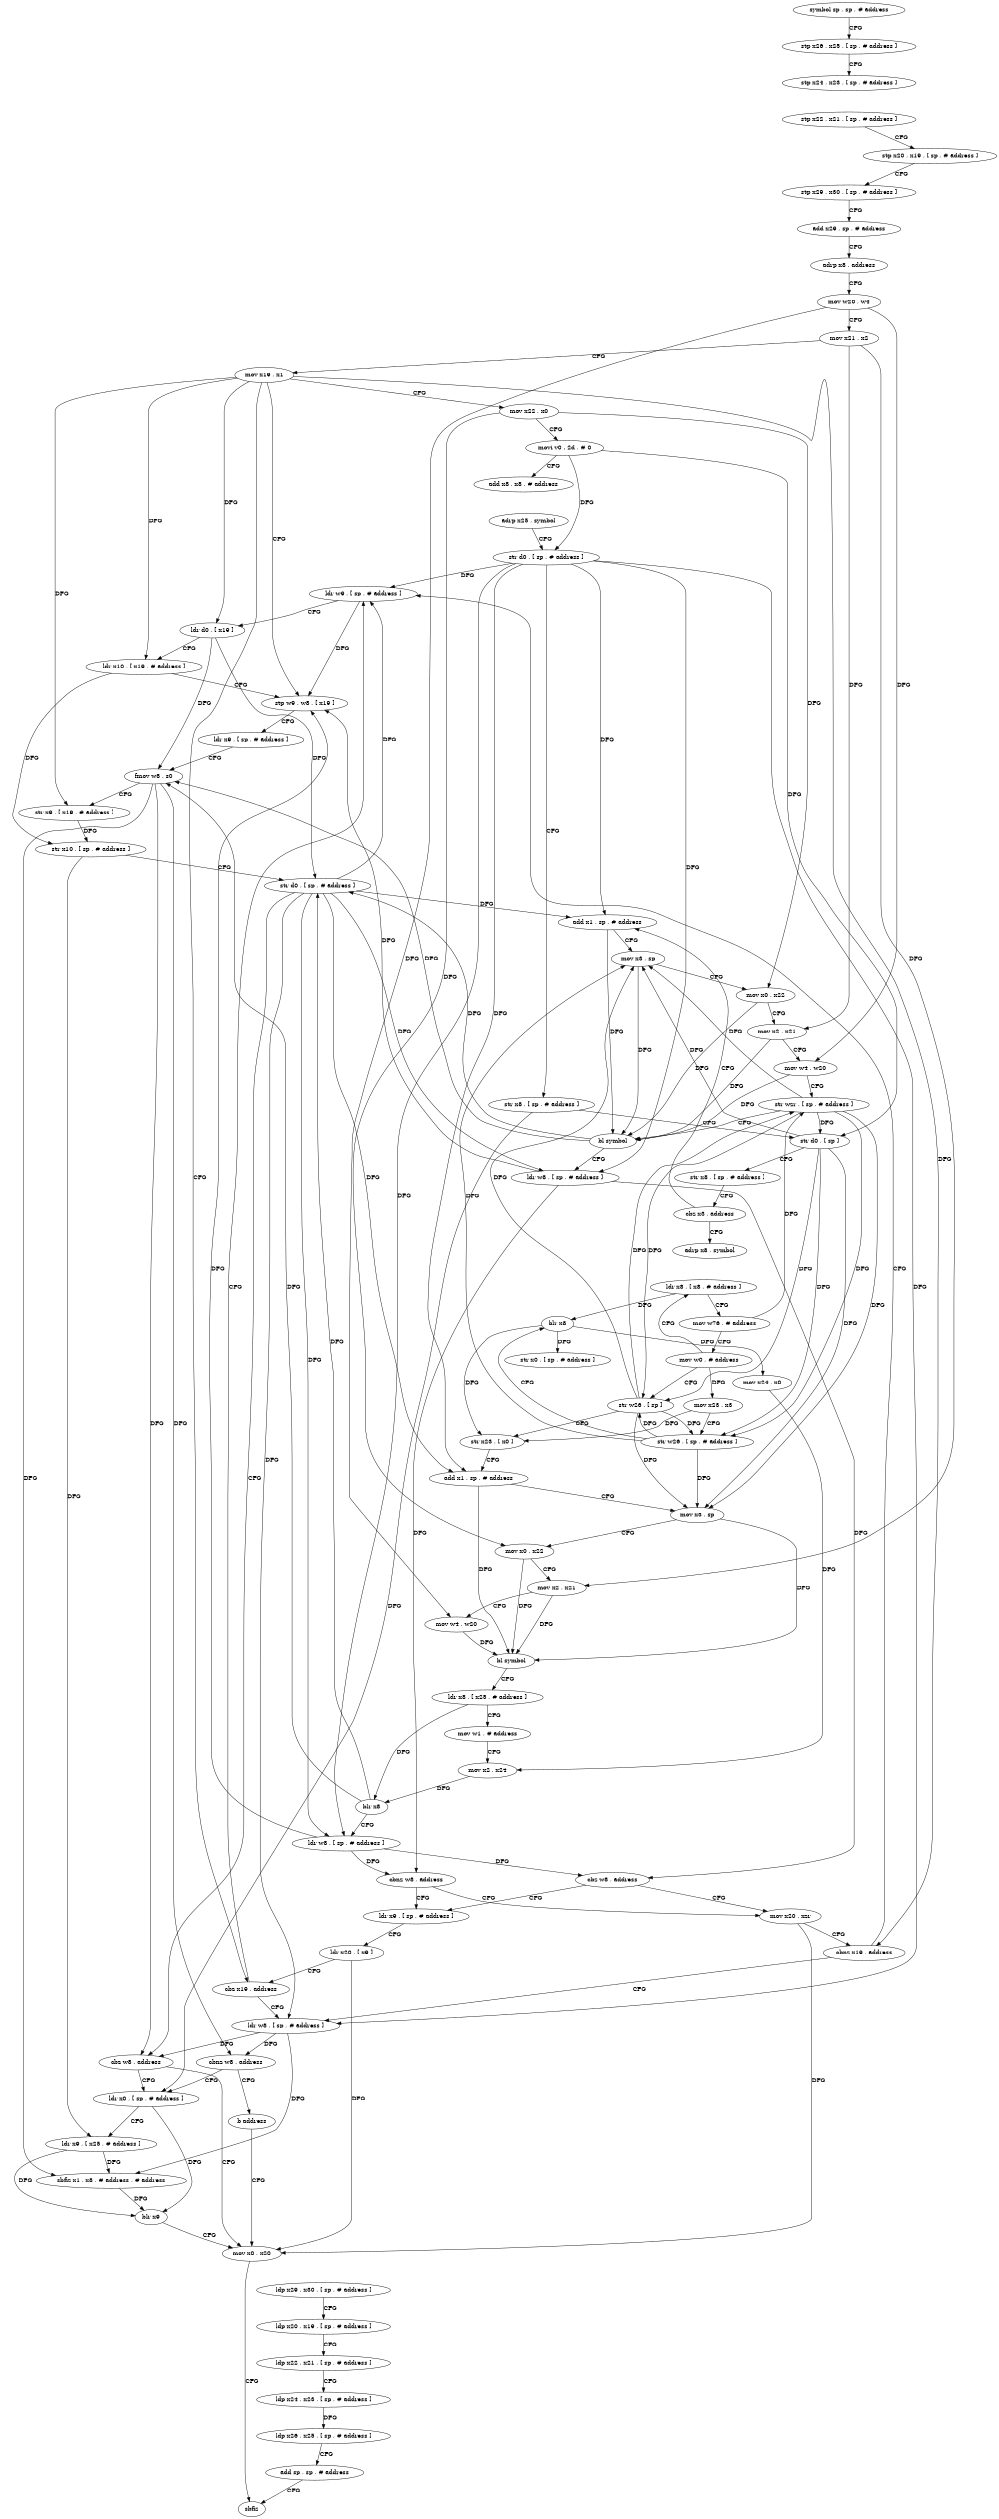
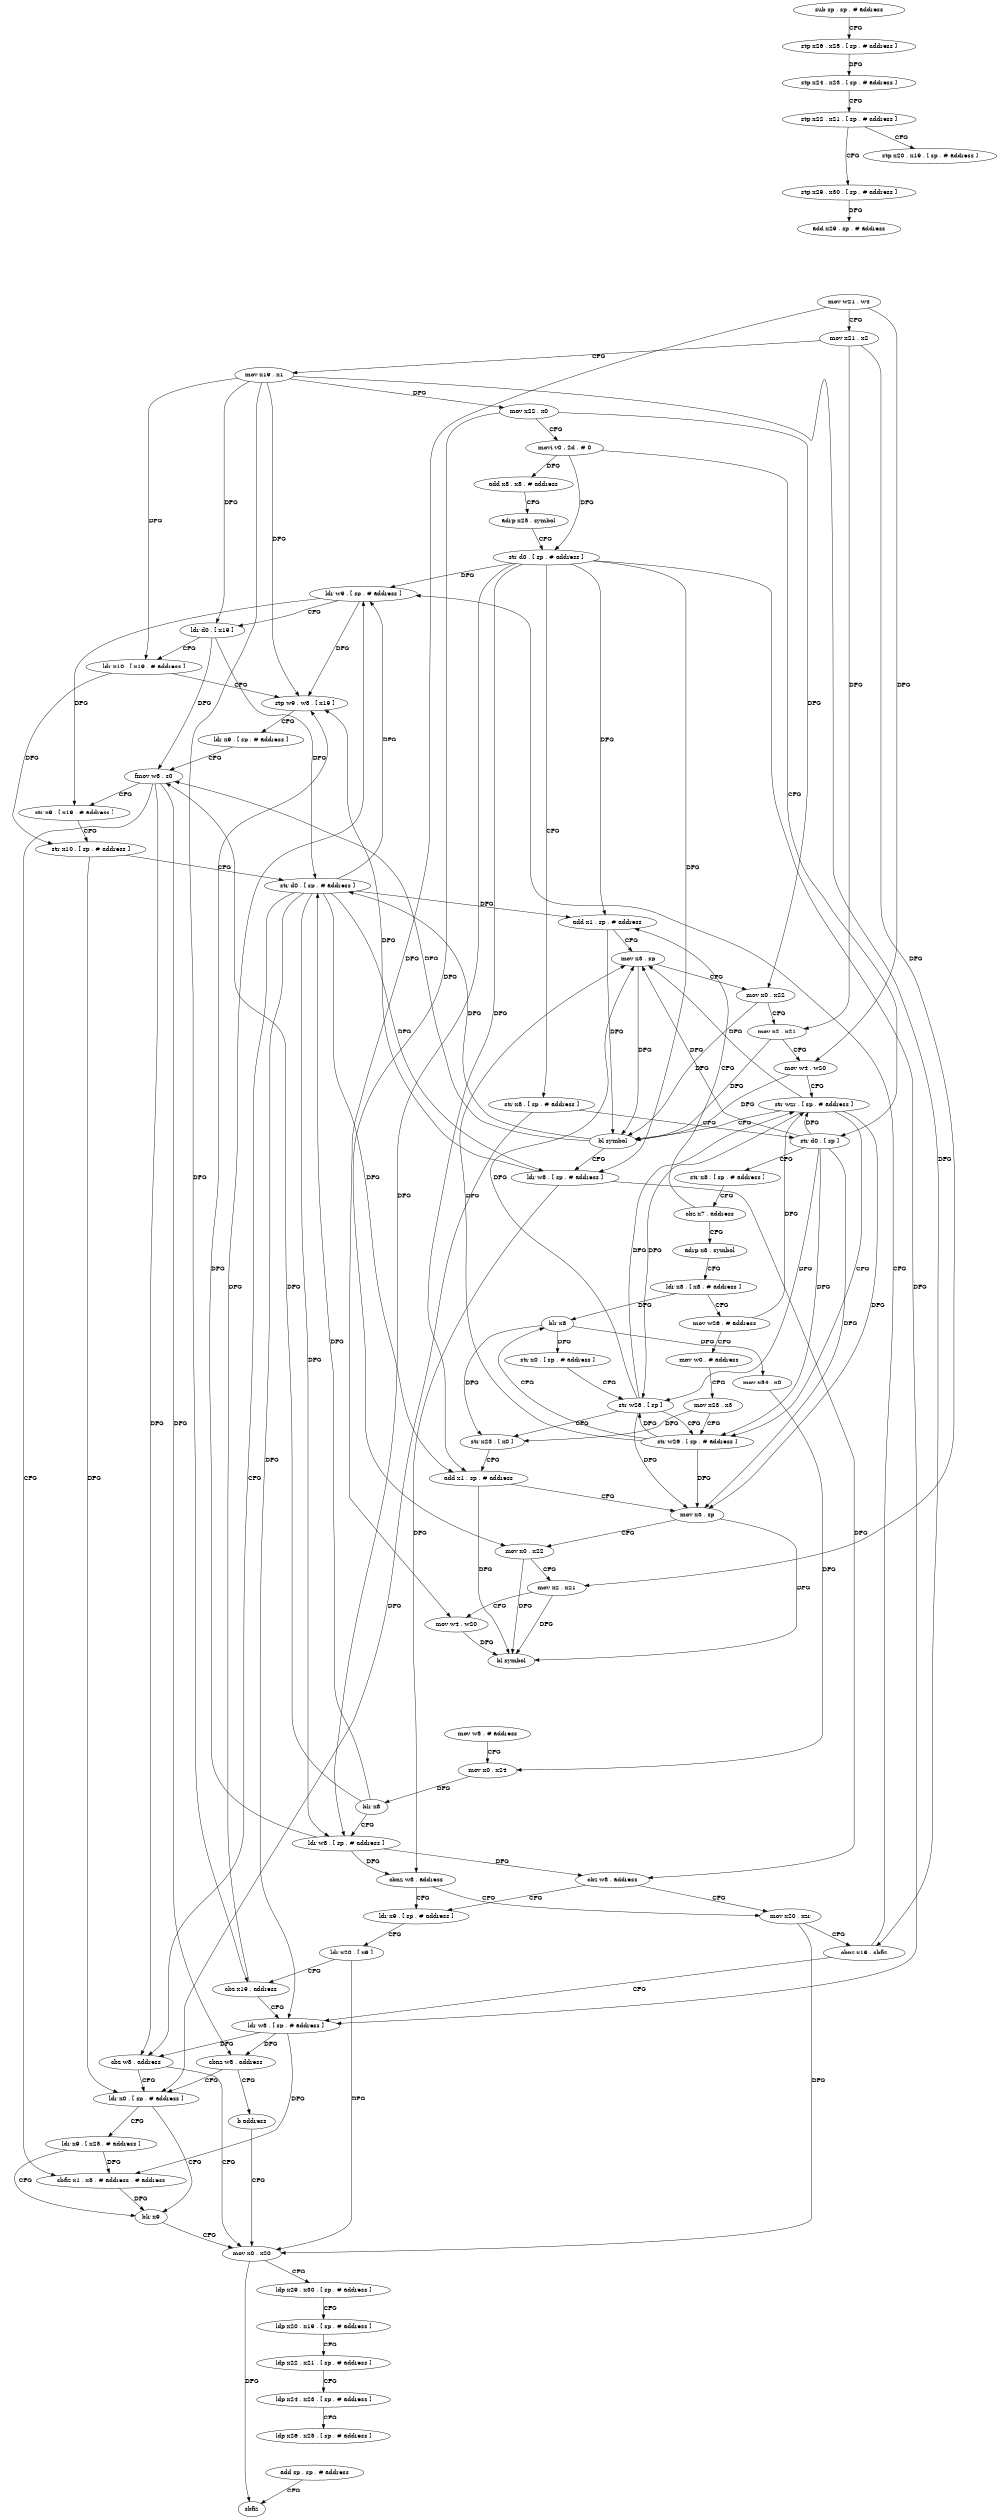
node "symbol sp , sp , # address": label "symbol sp , sp , # address" -> "sub sp , sp , # address"
edge "stp x26 , x25 , [ sp , # address ]" -> "stp x24 , x23 , [ sp , # address ]": label "CFG" -> "DFG"
edge "stp x24 , x23 , [ sp , # address ]" -> "stp x22 , x21 , [ sp , # address ]": added, label "CFG"
edge "stp x20 , x19 , [ sp , # address ]" -> "stp x29 , x30 , [ sp , # address ]": now "stp x22 , x21 , [ sp , # address ]" -> "stp x29 , x30 , [ sp , # address ]"
edge "stp x29 , x30 , [ sp , # address ]" -> "add x29 , sp , # address": label "CFG" -> "DFG"
node "adrp x8 , address": removed
node "mov w20 , w4": label "mov w20 , w4" -> "mov w21 , w4"
edge "mov x19 , x1" -> "mov x22 , x0": label "CFG" -> "DFG"
edge "movi v0 . 2d , # 0" -> "add x8 , x8 , # address": label "CFG" -> "DFG"
edge "add x8 , x8 , # address" -> "adrp x25 , symbol": added, label "CFG"
edge "mov x19 , x1" -> "str x9 , [ x19 , # address ]": now "ldr w9 , [ sp , # address ]" -> "str x9 , [ x19 , # address ]"
edge "mov x19 , x1" -> "stp w9 , w8 , [ x19 ]": label "CFG" -> "DFG"
edge "movi v0 . 2d , # 0" -> "str d0 , [ sp ]": label "DFG" -> "CFG"
edge "str x9 , [ x19 , # address ]" -> "str x10 , [ sp , # address ]": label "DFG" -> "CFG"
edge "str wzr , [ sp , # address ]" -> "str d0 , [ sp ]": reversed
edge "mov x19 , x1" -> "cbz x19 , address": label "CFG" -> "DFG"
node "cbz x3 , address": label "cbz x3 , address" -> "cbz x7 , address"
edge "str wzr , [ sp , # address ]" -> "str w26 , [ sp , # address ]": label "DFG" -> "CFG"
edge "cbz x19 , address" -> "ldr w9 , [ sp , # address ]": label "CFG" -> "DFG"
node "mov w76 , # address": label "mov w76 , # address" -> "mov w26 , # address"
edge "mov w0 , # address" -> "ldr x8 , [ x8 , # address ]": now "adrp x8 , symbol" -> "ldr x8 , [ x8 , # address ]"
edge "mov w0 , # address" -> "str w26 , [ sp ]": now "str x0 , [ sp , # address ]" -> "str w26 , [ sp ]"
edge "mov w0 , # address" -> "mov x23 , x3": label "DFG" -> "CFG"
node "mov x24 , x0": label "mov x24 , x0" -> "mov x54 , x0"
edge "str w26 , [ sp ]" -> "str w26 , [ sp , # address ]": label "DFG" -> "CFG"
edge "fmov w8 , s0" -> "sbfiz x1 , x8 , # address , # address": label "DFG" -> "CFG"
edge "str x10 , [ sp , # address ]" -> "ldr x9 , [ x25 , # address ]": now "str x10 , [ sp , # address ]" -> "ldr x0 , [ sp , # address ]"
node "ldr x8 , [ x25 , # address ]": removed
node "mov w1 , # address": label "mov w1 , # address" -> "mov w8 , # address"
node "mov x2 , x24": label "mov x2 , x24" -> "mov x0 , x24"
node "cbnz x19 , address": label "cbnz x19 , address" -> "cbnz x19 , sbfiz"
edge "ldr x0 , [ sp , # address ]" -> "blr x9": label "DFG" -> "CFG"
edge "ldr x9 , [ x25 , # address ]" -> "blr x9": label "DFG" -> "CFG"
edge "mov x0 , x20" -> "ldp x29 , x30 , [ sp , # address ]": added, label "CFG"
edge "mov x0 , x20" -> "sbfiz": label "CFG" -> "DFG"
edge "ldp x24 , x23 , [ sp , # address ]" -> "ldp x26 , x25 , [ sp , # address ]": label "DFG" -> "CFG"
edge "ldp x26 , x25 , [ sp , # address ]" -> "add sp , sp , # address": removed, label "CFG"
